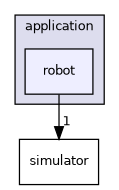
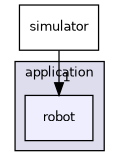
edge "robot" -> "simulator": reversed
